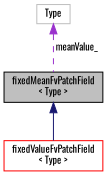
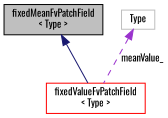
edge "fixedMeanFvPatchField < Type >" -> "Type": now "fixedValueFvPatchField < Type >" -> "Type"
